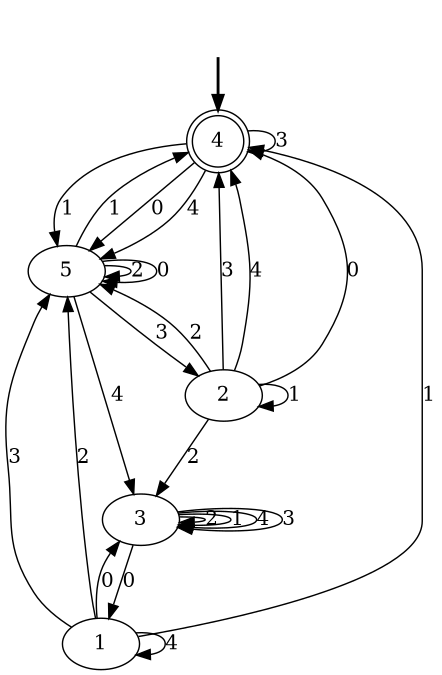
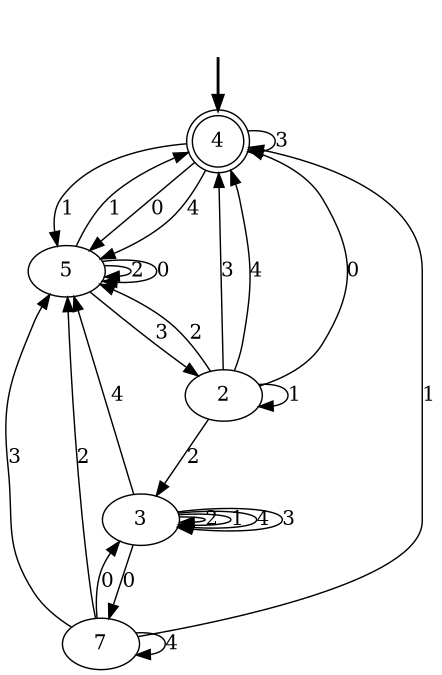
edge "5" -> "3": reversed
node "1": label "1" -> "7"
